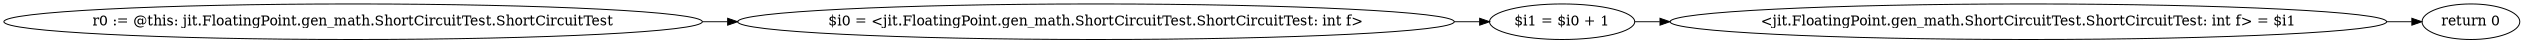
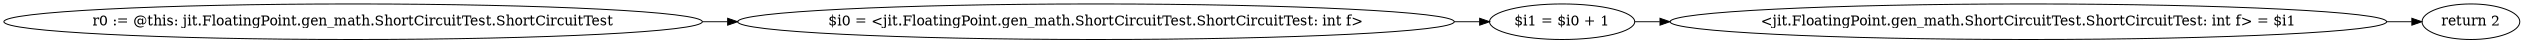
node "return 0": label "return 0" -> "return 2"
